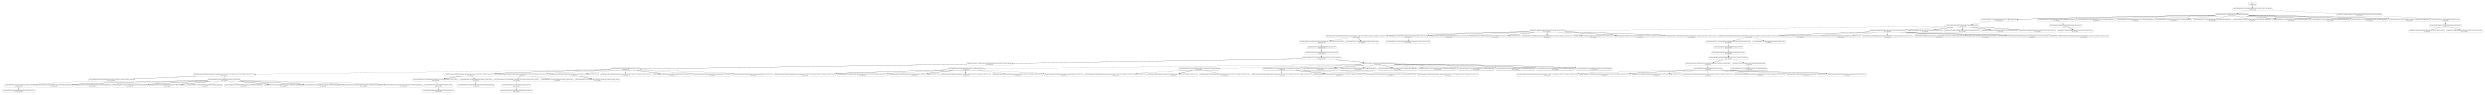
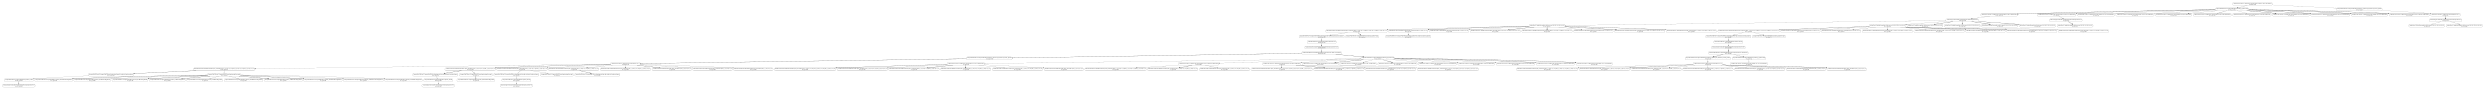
node "ROOT N=300, Q=0.923": removed
